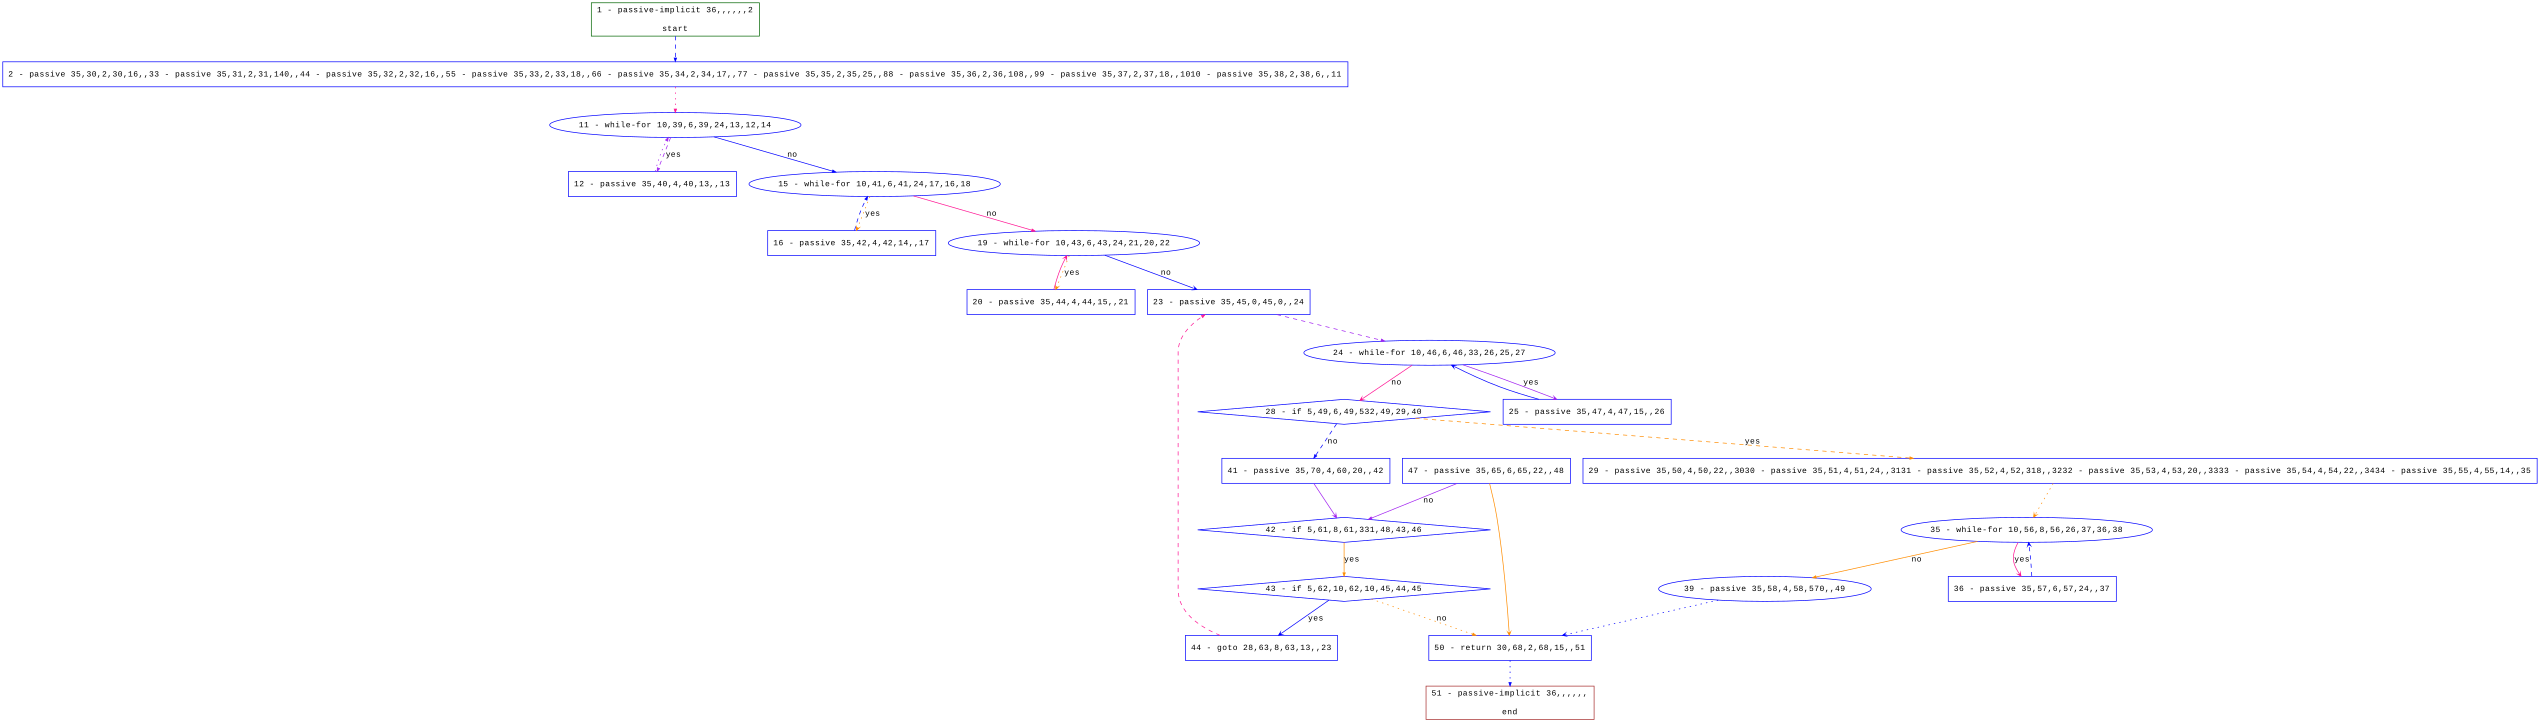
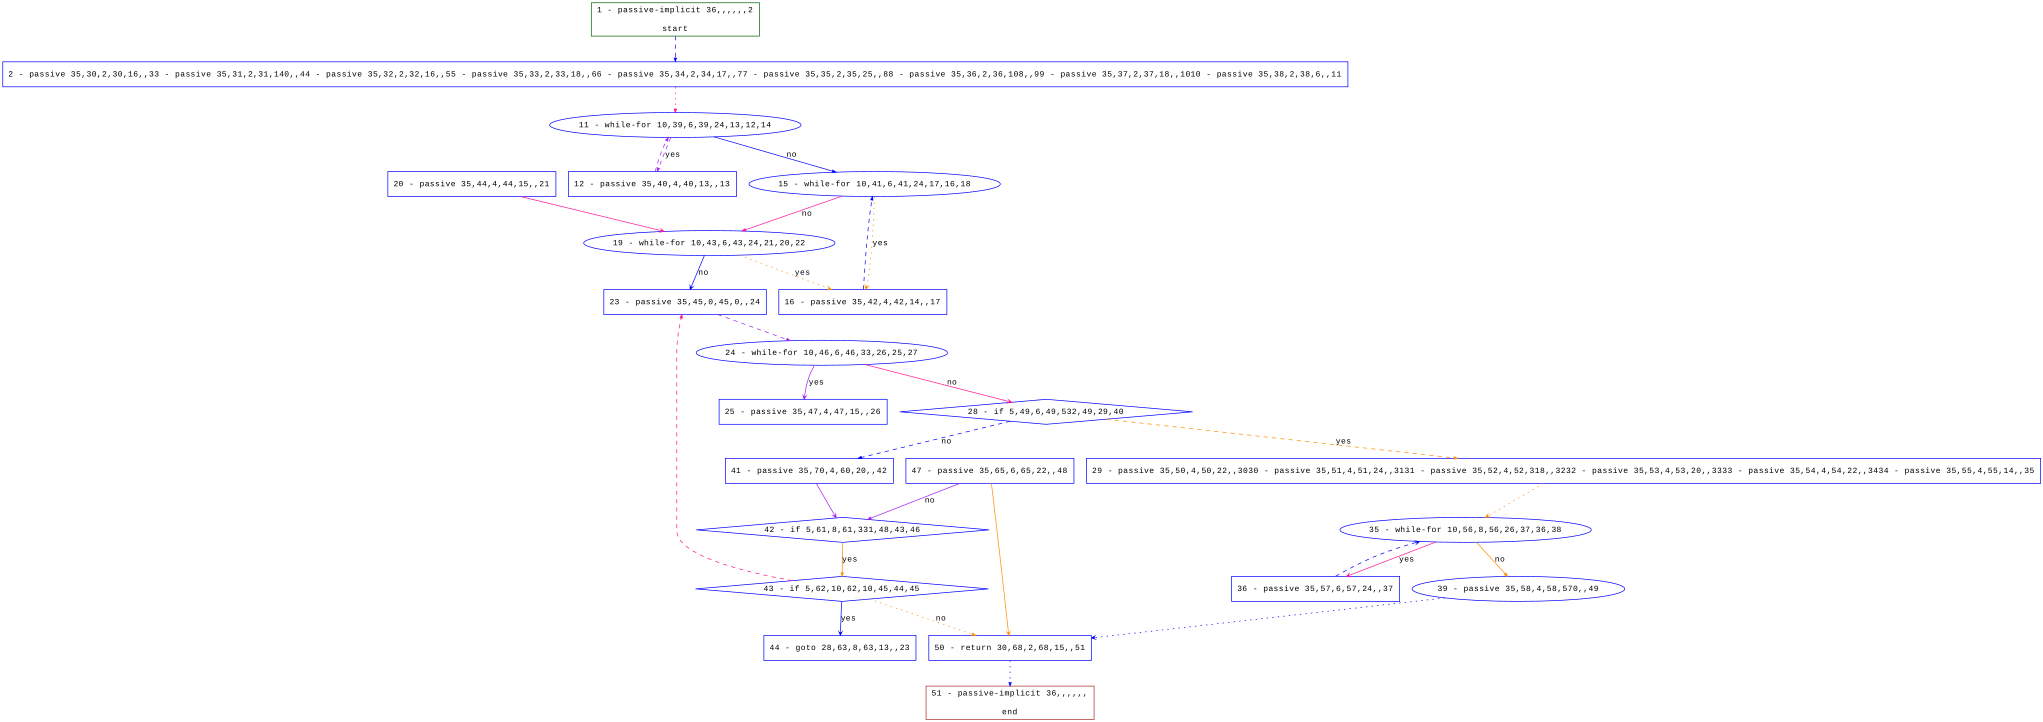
edge "12 - passive 35,40,4,40,13,,13" -> "11 - while-for 10,39,6,39,24,13,12,14": style dotted -> dashed
edge "19 - while-for 10,43,6,43,24,21,20,22" -> "20 - passive 35,44,4,44,15,,21": now "19 - while-for 10,43,6,43,24,21,20,22" -> "16 - passive 35,42,4,42,14,,17"
edge "25 - passive 35,47,4,47,15,,26" -> "24 - while-for 10,46,6,46,33,26,25,27": removed
edge "44 - goto 28,63,8,63,13,,23" -> "23 - passive 35,45,0,45,0,,24": now "43 - if 5,62,10,62,10,45,44,45" -> "23 - passive 35,45,0,45,0,,24"
